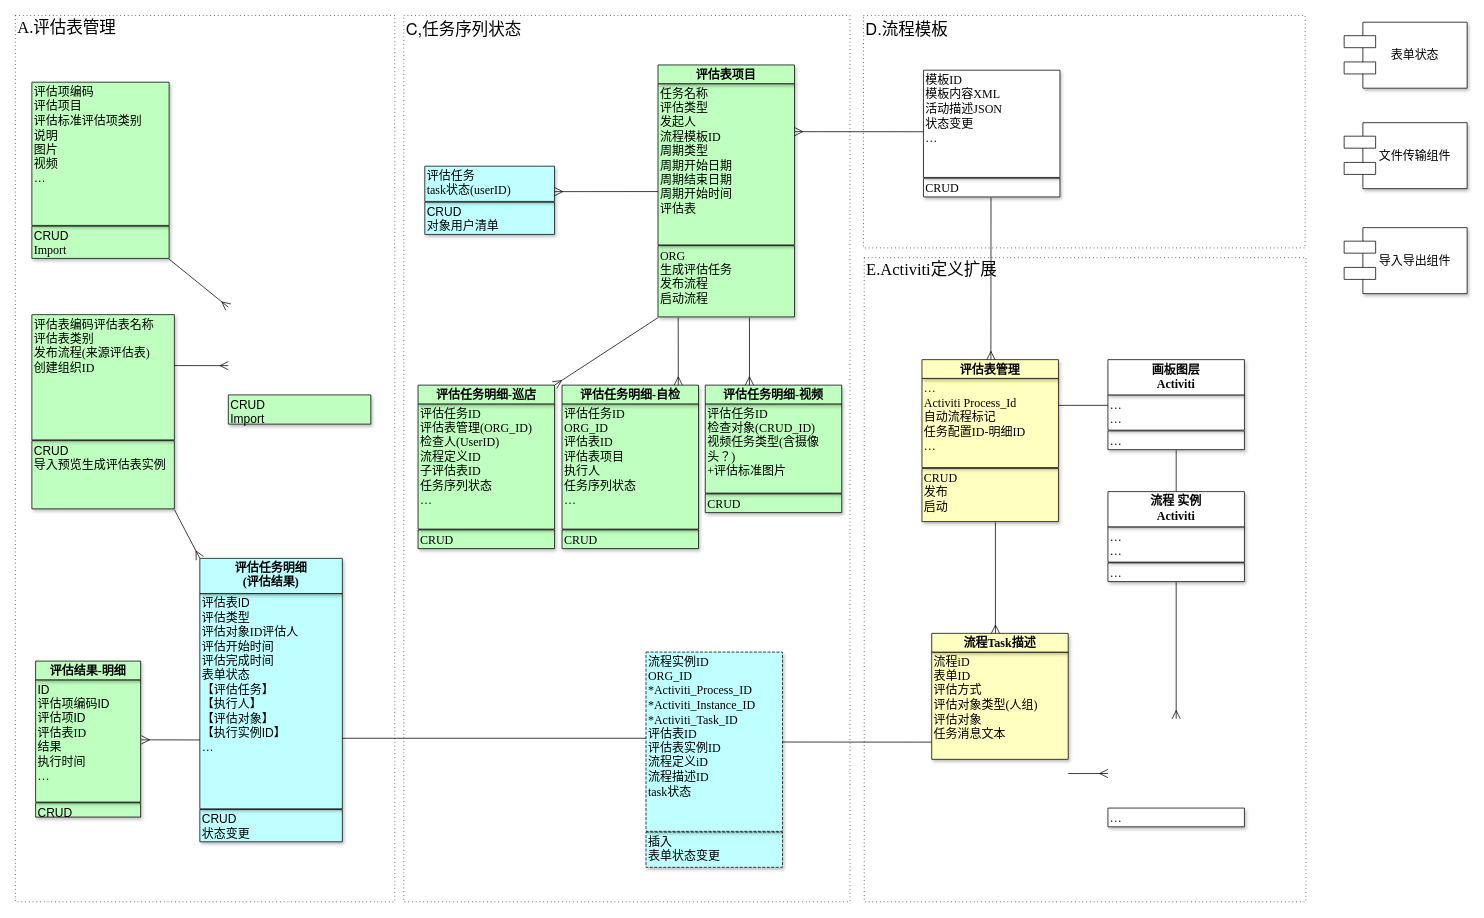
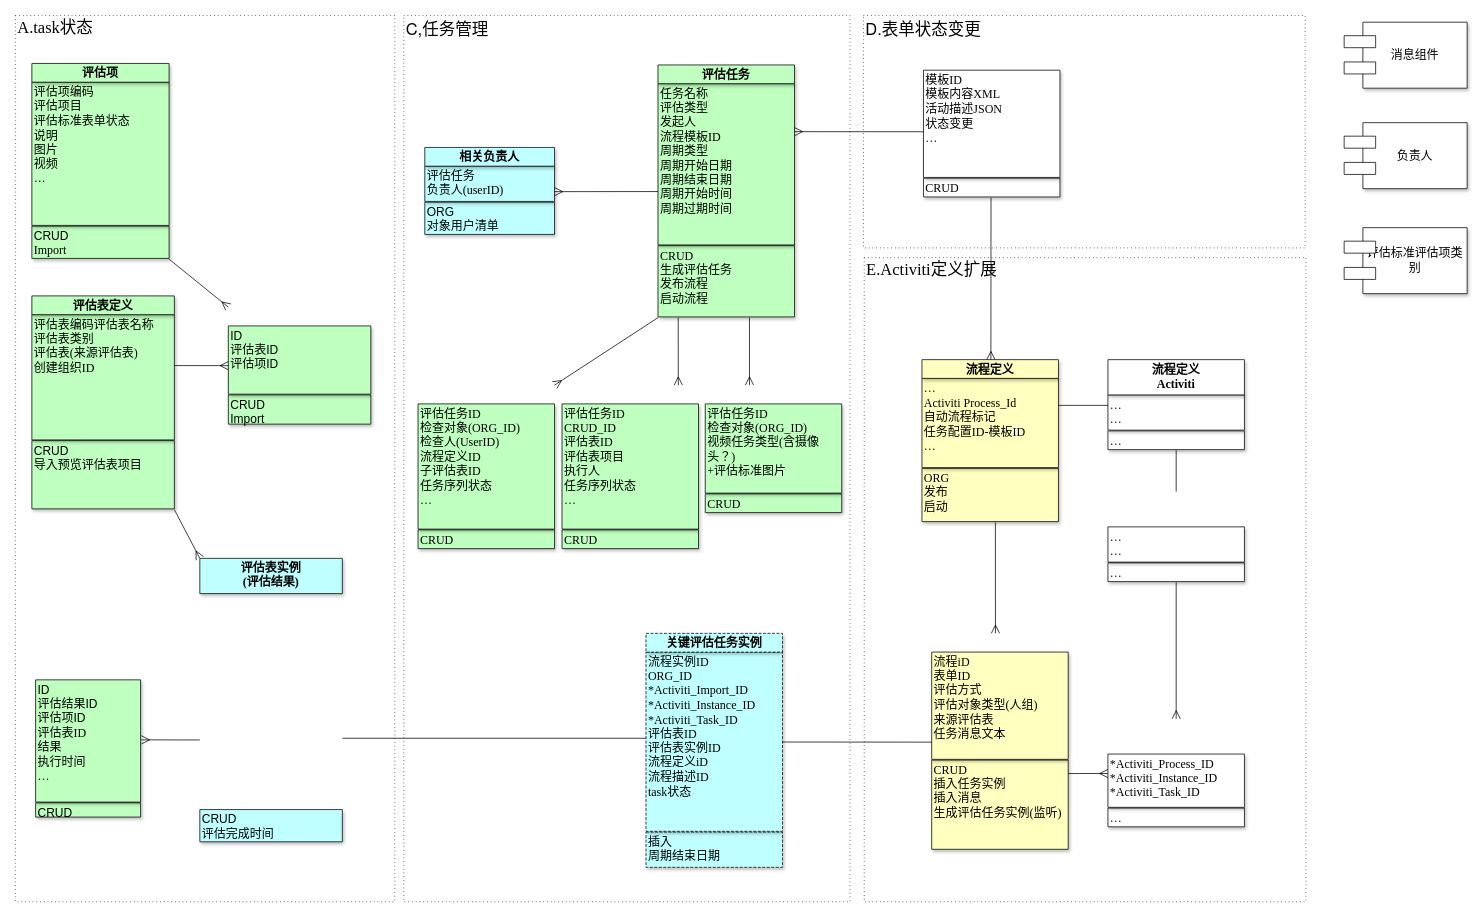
node "A.评估表管理": label "A.评估表管理" -> "A.task状态"
node "C,任务序列状态": label "C,任务序列状态" -> "C,任务管理"
node "D.流程模板": label "D.流程模板" -> "D.表单状态变更"
node "表单状态": label "表单状态" -> "消息组件"
node "评估项": added
node "评估表项目": label "评估表项目" -> "评估任务"
node "评估项编码 评估项目 评估标准评估项类别 说明 图片 视频 …": label "评估项编码 评估项目 评估标准评估项类别 说明 图片 视频 …" -> "评估项编码 评估项目 评估标准表单状态 说明 图片 视频 …"
node "任务名称 评估类型 发起人 流程模板ID 周期类型 周期开始日期 周期结束日期 周期开始时间 评估表": label "任务名称 评估类型 发起人 流程模板ID 周期类型 周期开始日期 周期结束日期 周期开始时间 评估表" -> "任务名称 评估类型 发起人 流程模板ID 周期类型 周期开始日期 周期结束日期 周期开始时间 周期过期时间"
node "文件传输组件": label "文件传输组件" -> "负责人"
node "相关负责人": added
node "评估任务 task状态(userID)": label "评估任务 task状态(userID)" -> "评估任务 负责人(userID)"
node "CRUD 对象用户清单": label "CRUD 对象用户清单" -> "ORG 对象用户清单"
node "导入导出组件": label "导入导出组件" -> "评估标准评估项类别"
node "ORG 生成评估任务 发布流程 启动流程": label "ORG 生成评估任务 发布流程 启动流程" -> "CRUD 生成评估任务 发布流程 启动流程"
node "评估表定义": added
node "评估表编码评估表名称 评估表类别 发布流程(来源评估表) 创建组织ID": label "评估表编码评估表名称 评估表类别 发布流程(来源评估表) 创建组织ID" -> "评估表编码评估表名称 评估表类别 评估表(来源评估表) 创建组织ID"
node "ID 评估表ID 评估项ID": added
node "评估表管理": label "评估表管理" -> "流程定义"
node "画板图层 Activiti": label "画板图层 Activiti" -> "流程定义 Activiti"
node "评估任务明细-巡店": removed
node "评估任务明细-自检": removed
node "评估任务明细-视频": removed
node "… Activiti Process_Id 自动流程标记 任务配置ID-明细ID …": label "… Activiti Process_Id 自动流程标记 任务配置ID-明细ID …" -> "… Activiti Process_Id 自动流程标记 任务配置ID-模板ID …"
node "评估任务ID 检查对象(CRUD_ID) 视频任务类型(含摄像头？) +评估标准图片": label "评估任务ID 检查对象(CRUD_ID) 视频任务类型(含摄像头？) +评估标准图片" -> "评估任务ID 检查对象(ORG_ID) 视频任务类型(含摄像头？) +评估标准图片"
node "评估任务ID 评估表管理(ORG_ID) 检查人(UserID) 流程定义ID 子评估表ID 任务序列状态 …": label "评估任务ID 评估表管理(ORG_ID) 检查人(UserID) 流程定义ID 子评估表ID 任务序列状态 …" -> "评估任务ID 检查对象(ORG_ID) 检查人(UserID) 流程定义ID 子评估表ID 任务序列状态 …"
node "评估任务ID ORG_ID 评估表ID 评估表项目 执行人 任务序列状态 …": label "评估任务ID ORG_ID 评估表ID 评估表项目 执行人 任务序列状态 …" -> "评估任务ID CRUD_ID 评估表ID 评估表项目 执行人 任务序列状态 …"
node "CRUD 导入预览生成评估表实例": label "CRUD 导入预览生成评估表实例" -> "CRUD 导入预览评估表项目"
node "CRUD 发布 启动": label "CRUD 发布 启动" -> "ORG 发布 启动"
node "流程 实例 Activiti": removed
node "评估任务明细 (评估结果)": label "评估任务明细 (评估结果)" -> "评估表实例 (评估结果)"
node "关键评估任务实例": added
node "流程Task描述": removed
node "评估结果-明细": removed
node "流程iD 表单ID 评估方式 评估对象类型(人组) 评估对象 任务消息文本": label "流程iD 表单ID 评估方式 评估对象类型(人组) 评估对象 任务消息文本" -> "流程iD 表单ID 评估方式 评估对象类型(人组) 来源评估表 任务消息文本"
node "评估表ID 评估类型 评估对象ID评估人 评估开始时间 评估完成时间 表单状态 【评估任务】 【执行人】 【评估对象】 【执行实例ID】 …": removed
node "流程实例ID ORG_ID *Activiti_Process_ID *Activiti_Instance_ID *Activiti_Task_ID 评估表ID 评估表实例ID 流程定义iD 流程描述ID task状态": label "流程实例ID ORG_ID *Activiti_Process_ID *Activiti_Instance_ID *Activiti_Task_ID 评估表ID 评估表实例ID 流程定义iD 流程描述ID task状态" -> "流程实例ID ORG_ID *Activiti_Import_ID *Activiti_Instance_ID *Activiti_Task_ID 评估表ID 评估表实例ID 流程定义iD 流程描述ID task状态"
node "ID 评估项编码ID 评估项ID 评估表ID 结果 执行时间 …": label "ID 评估项编码ID 评估项ID 评估表ID 结果 执行时间 …" -> "ID 评估结果ID 评估项ID 评估表ID 结果 执行时间 …"
node "*Activiti_Process_ID *Activiti_Instance_ID *Activiti_Task_ID": added
node "CRUD 插入任务实例 插入消息 生成评估任务实例(监听)": added
node "CRUD 状态变更": label "CRUD 状态变更" -> "CRUD 评估完成时间"
node "插入 表单状态变更": label "插入 表单状态变更" -> "插入 周期结束日期"
